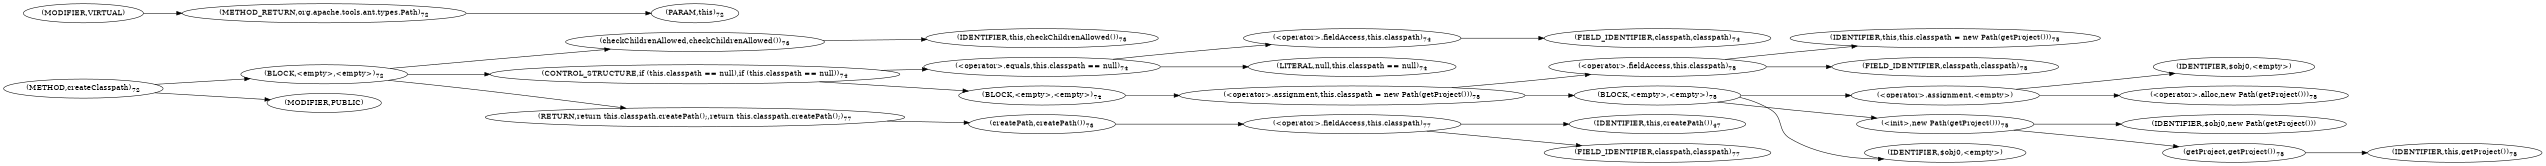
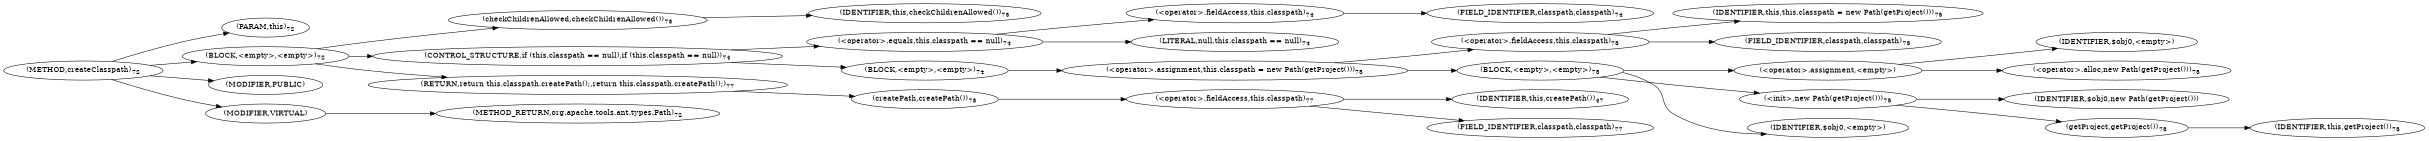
edge "(METHOD_RETURN,org.apache.tools.ant.types.Path)" -> "(PARAM,this)": now "(METHOD,createClasspath)" -> "(PARAM,this)"
edge "(METHOD,createClasspath)" -> "(MODIFIER,VIRTUAL)": added
